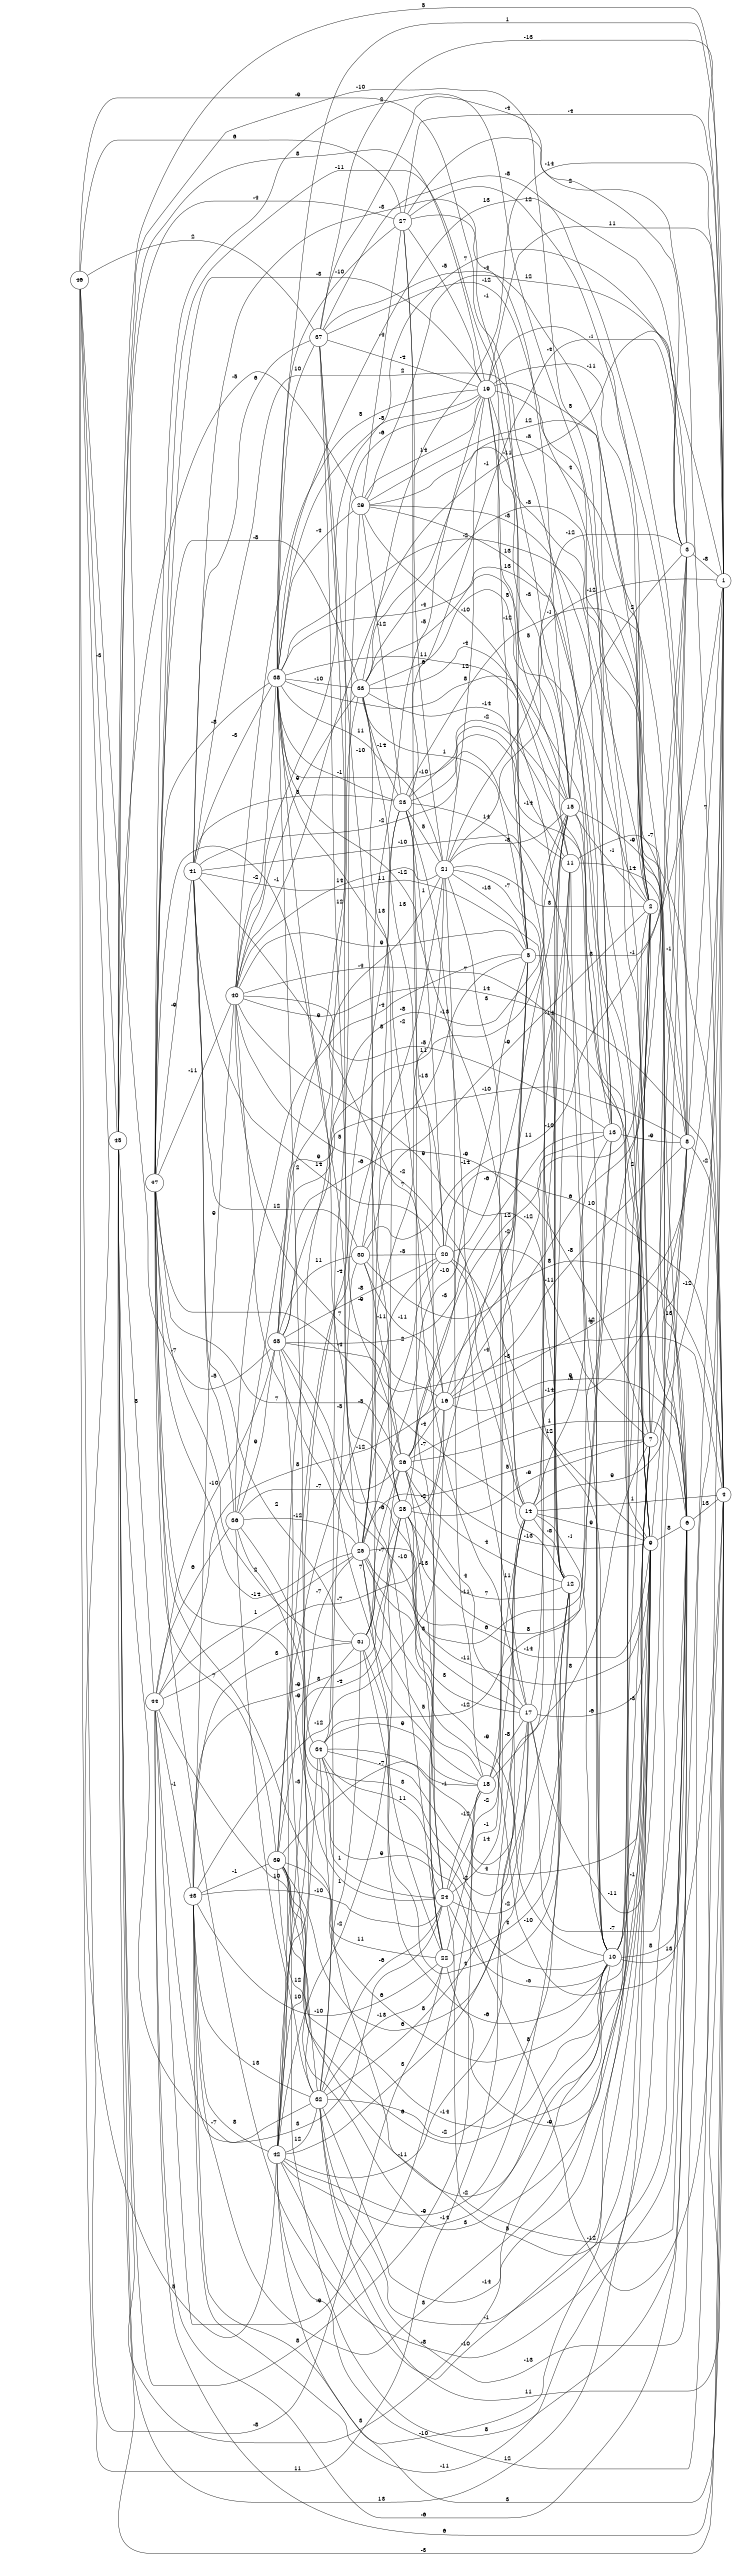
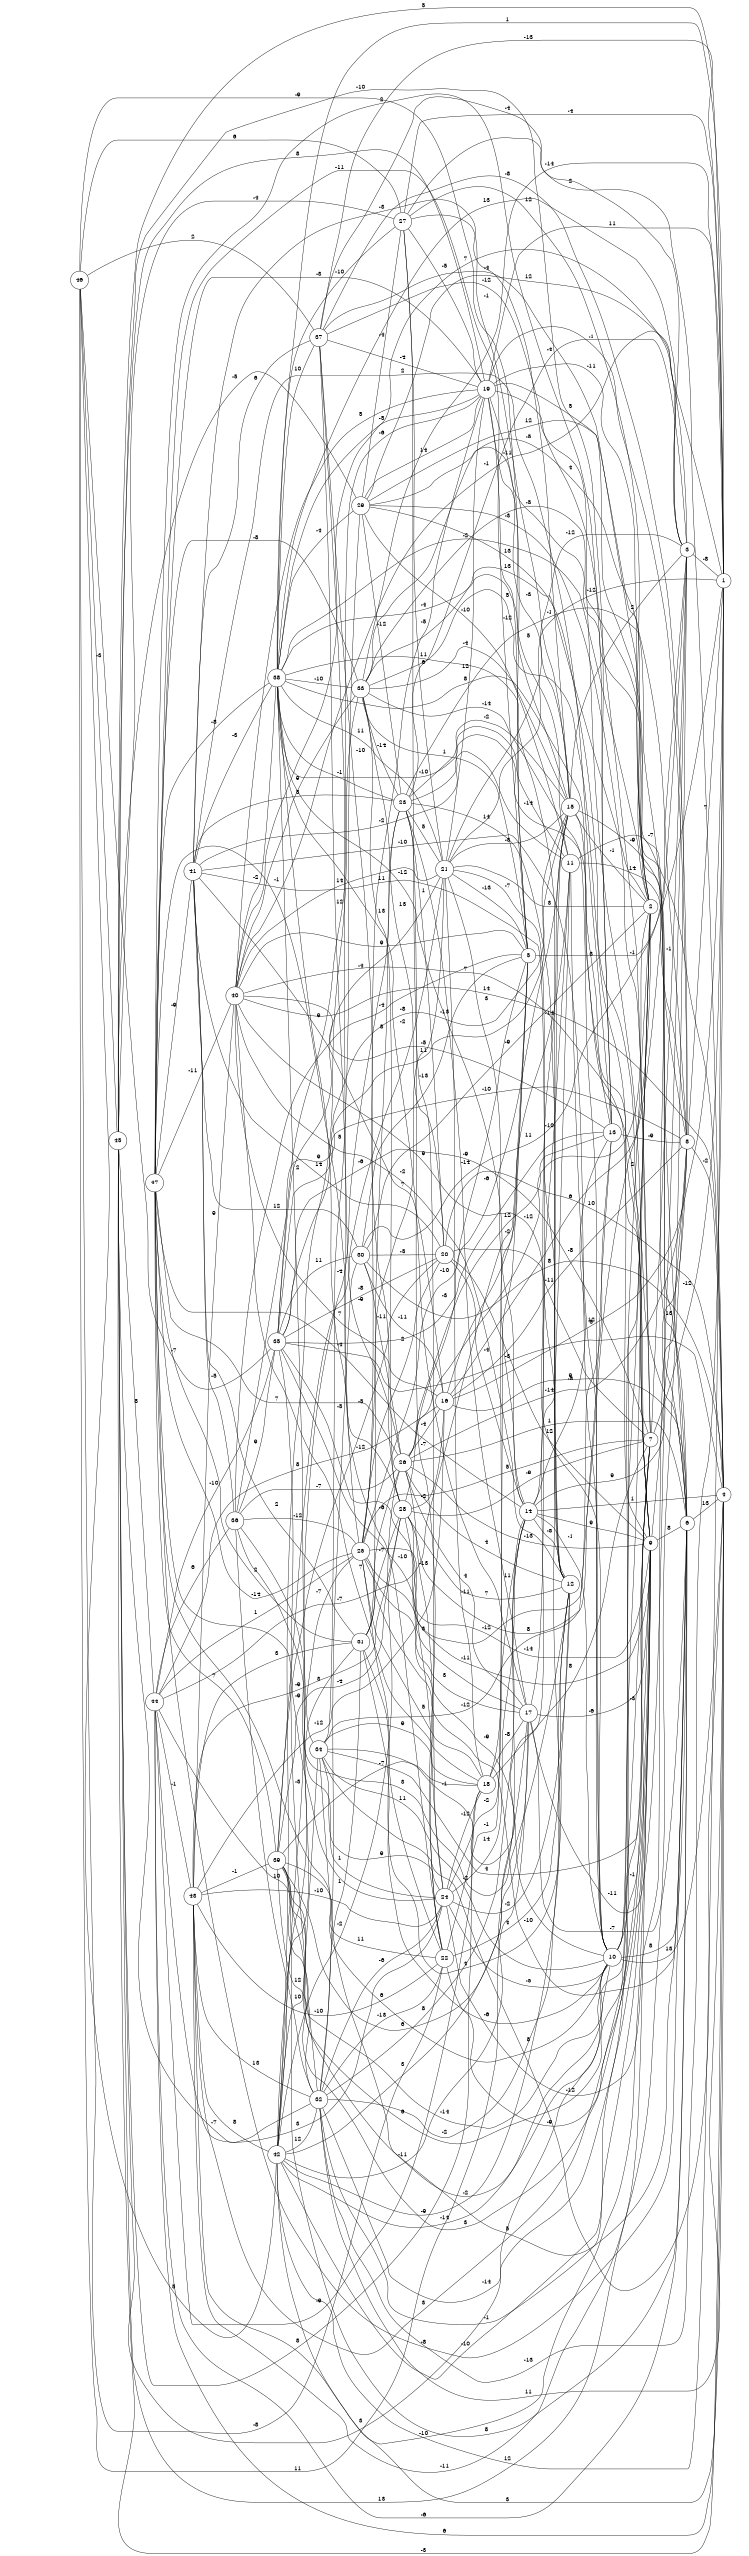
edge "13" -- "25": label "6" -> "-12"
edge "1" -- "24": now "3" -- "24"
